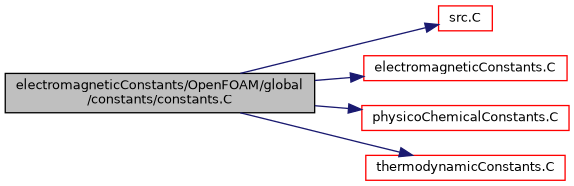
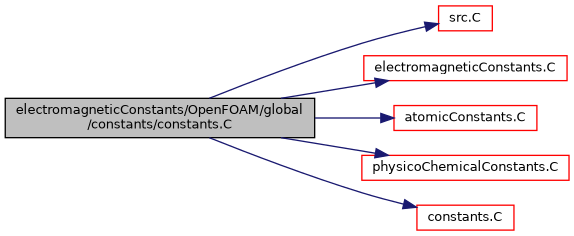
node "atomicConstants.C": added
node "thermodynamicConstants.C": label "thermodynamicConstants.C" -> "constants.C"
